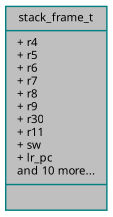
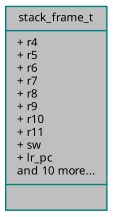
node "stack_frame_t": text "+ r30" -> "+ r10"
